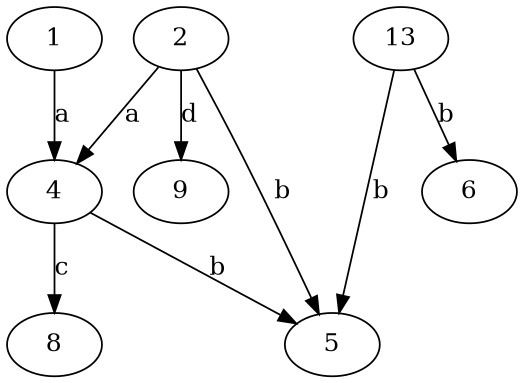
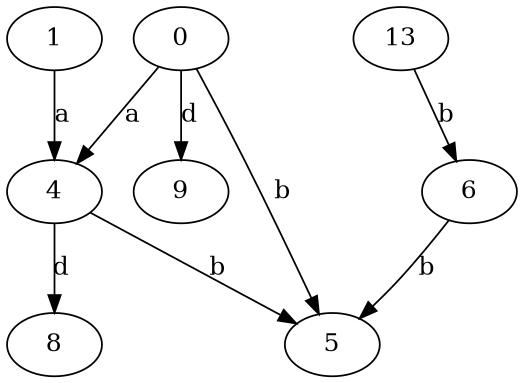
node "2": label "2" -> "0"
edge "13" -> "5": now "6" -> "5"
edge "4" -> "8": label "c" -> "d"
